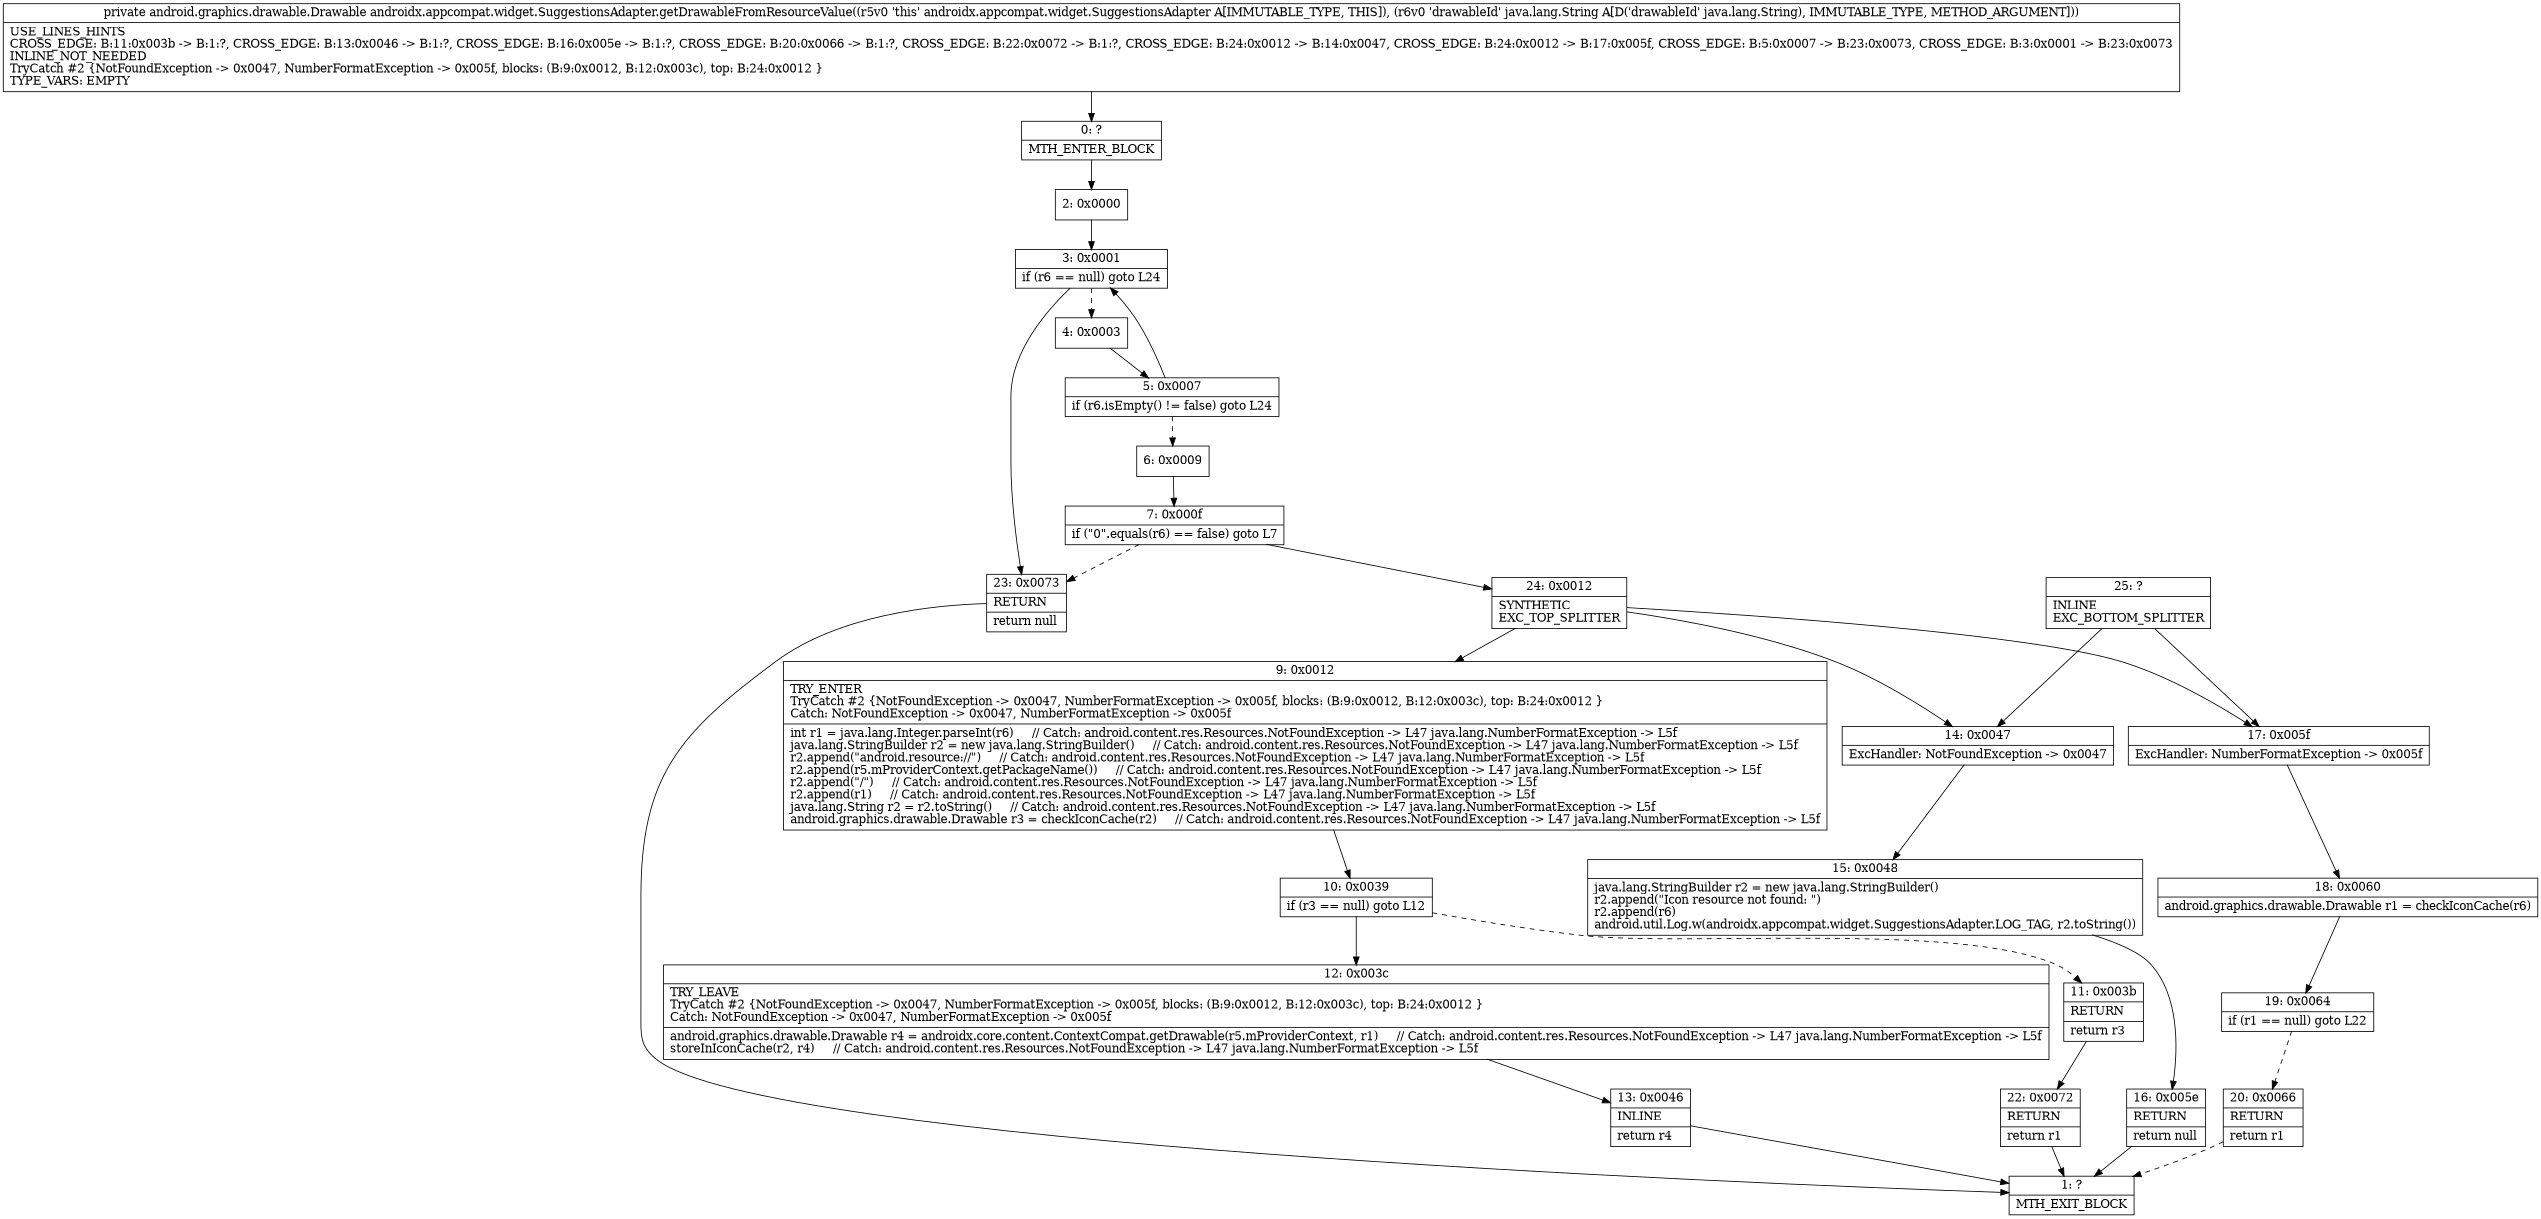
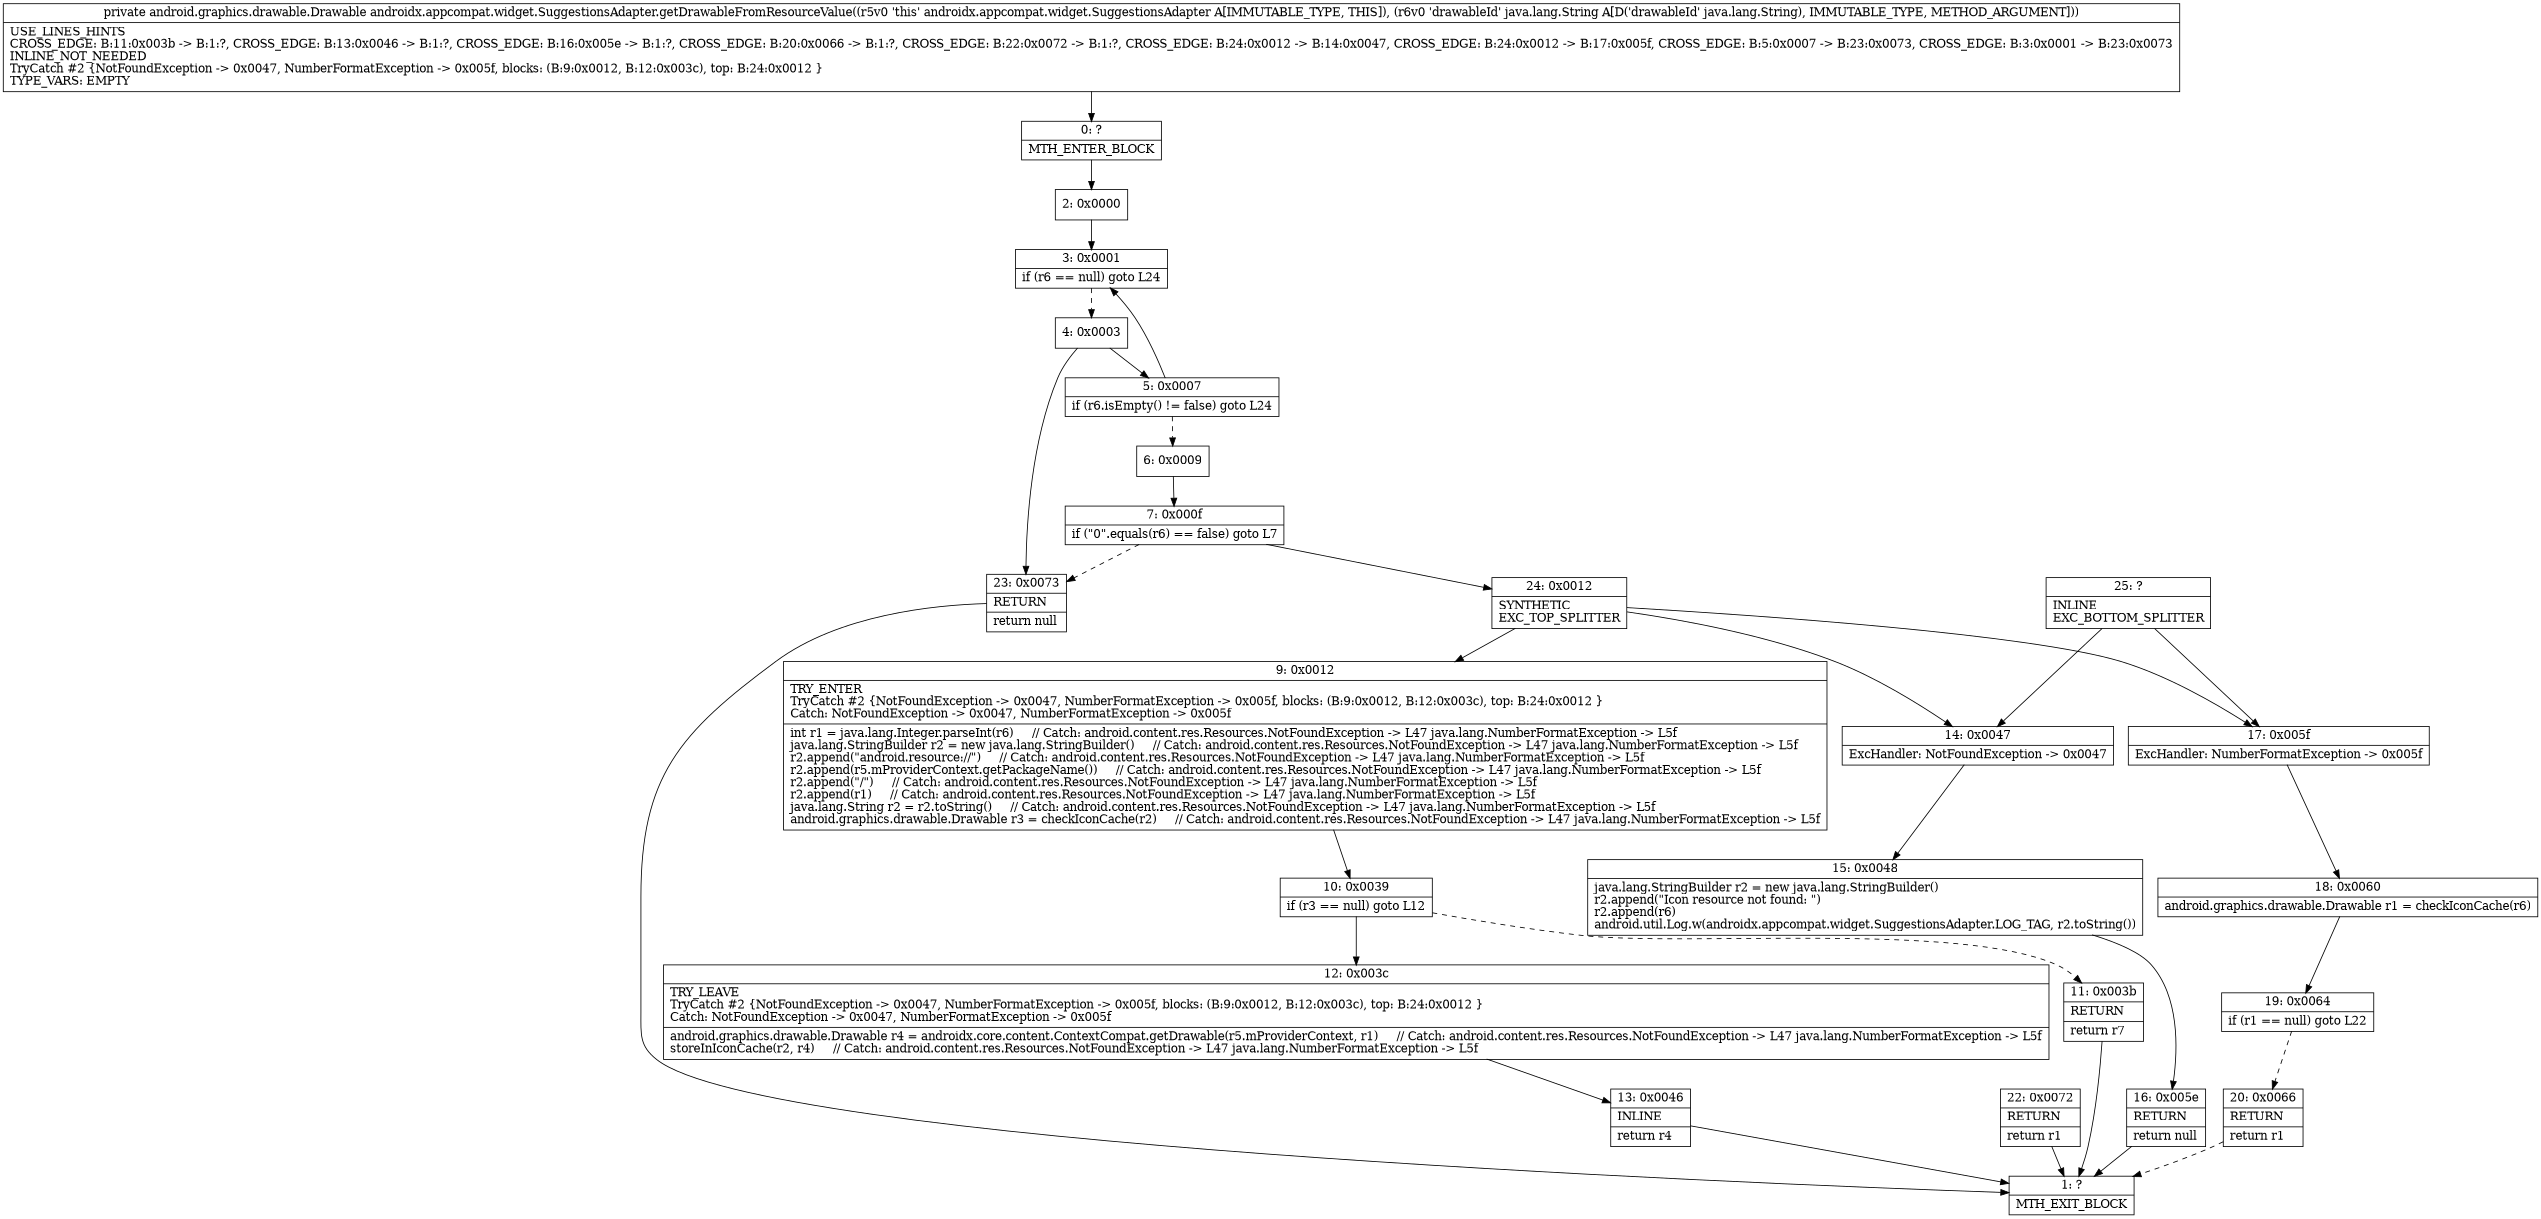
edge "3: 0x0001" -> "23: 0x0073": now "4: 0x0003" -> "23: 0x0073"
node "11: 0x003b": text "return r3" -> "return r7"
edge "11: 0x003b" -> "22: 0x0072": now "11: 0x003b" -> "1: ?"
